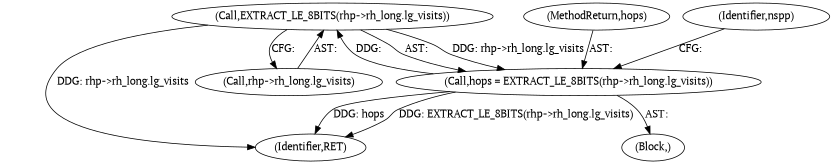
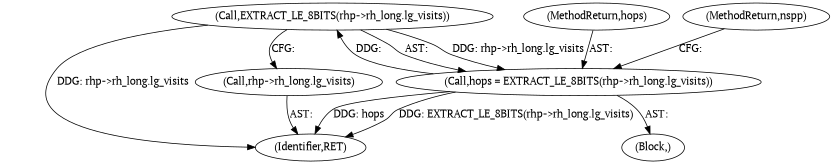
node "(Identifier,nspp)": label "(Identifier,nspp)" -> "(MethodReturn,nspp)"
edge "(Call,rhp->rh_long.lg_visits)" -> "(Call,EXTRACT_LE_8BITS(rhp->rh_long.lg_visits))": now "(Call,rhp->rh_long.lg_visits)" -> "(Identifier,RET)"
